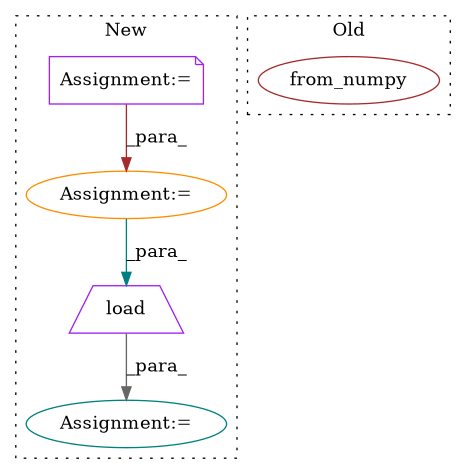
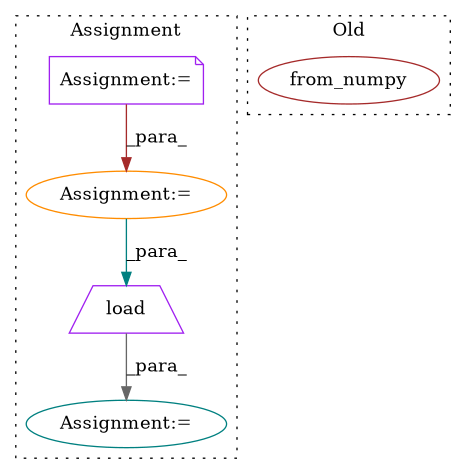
cluster "New": label "New" -> "Assignment"
